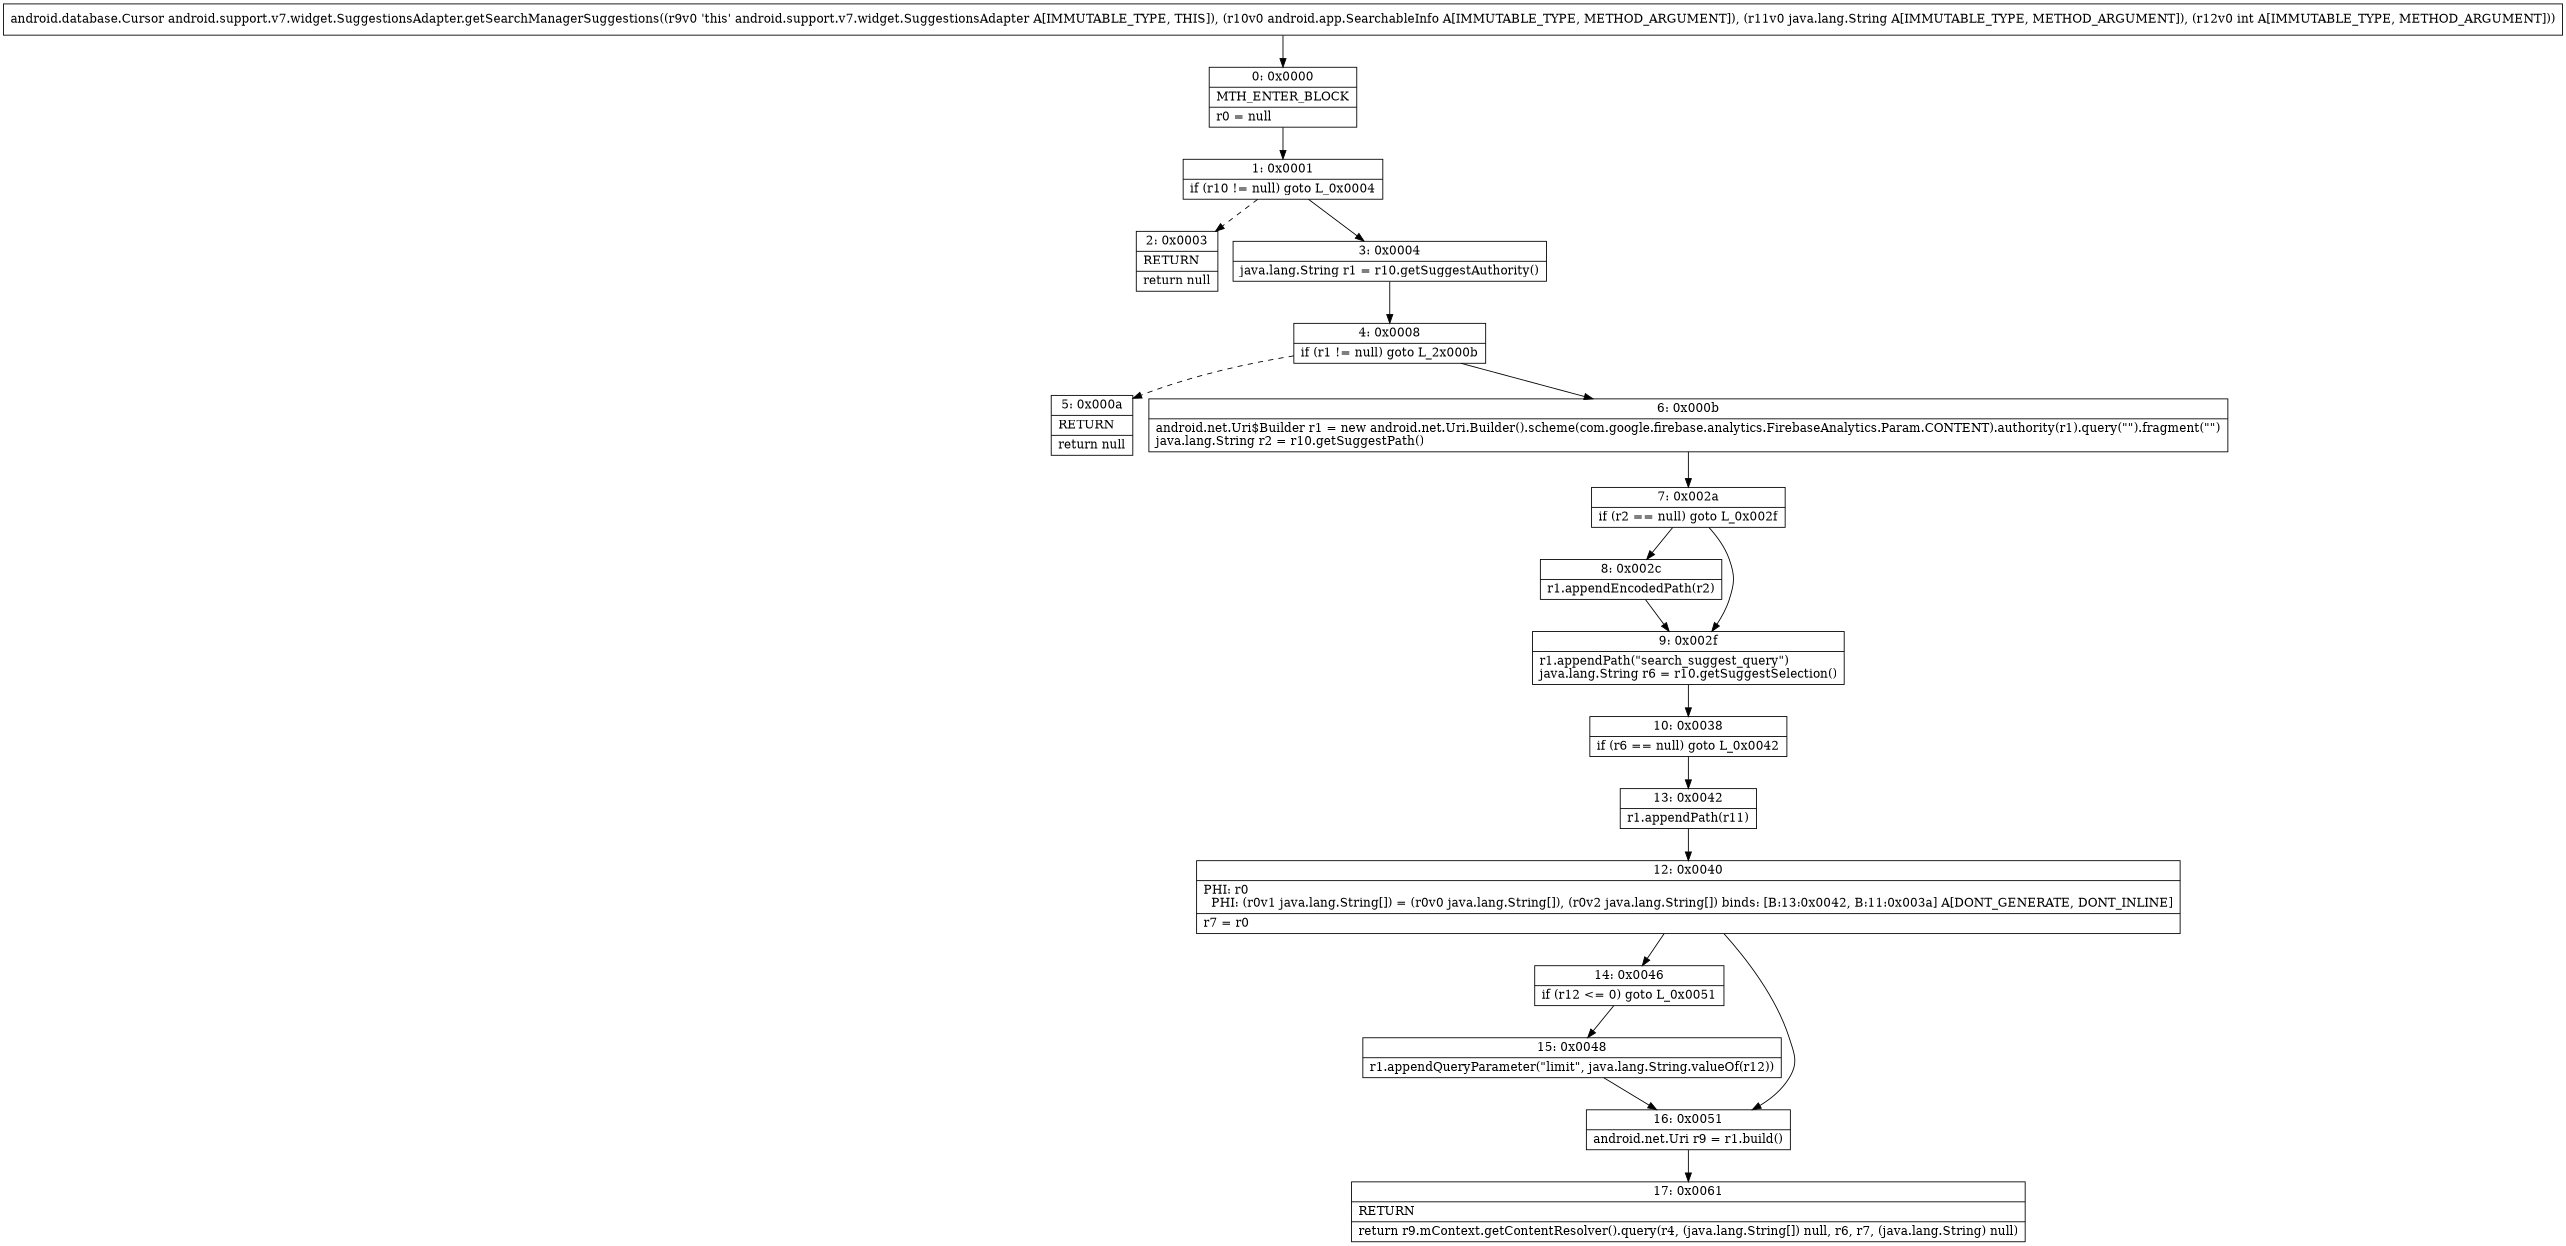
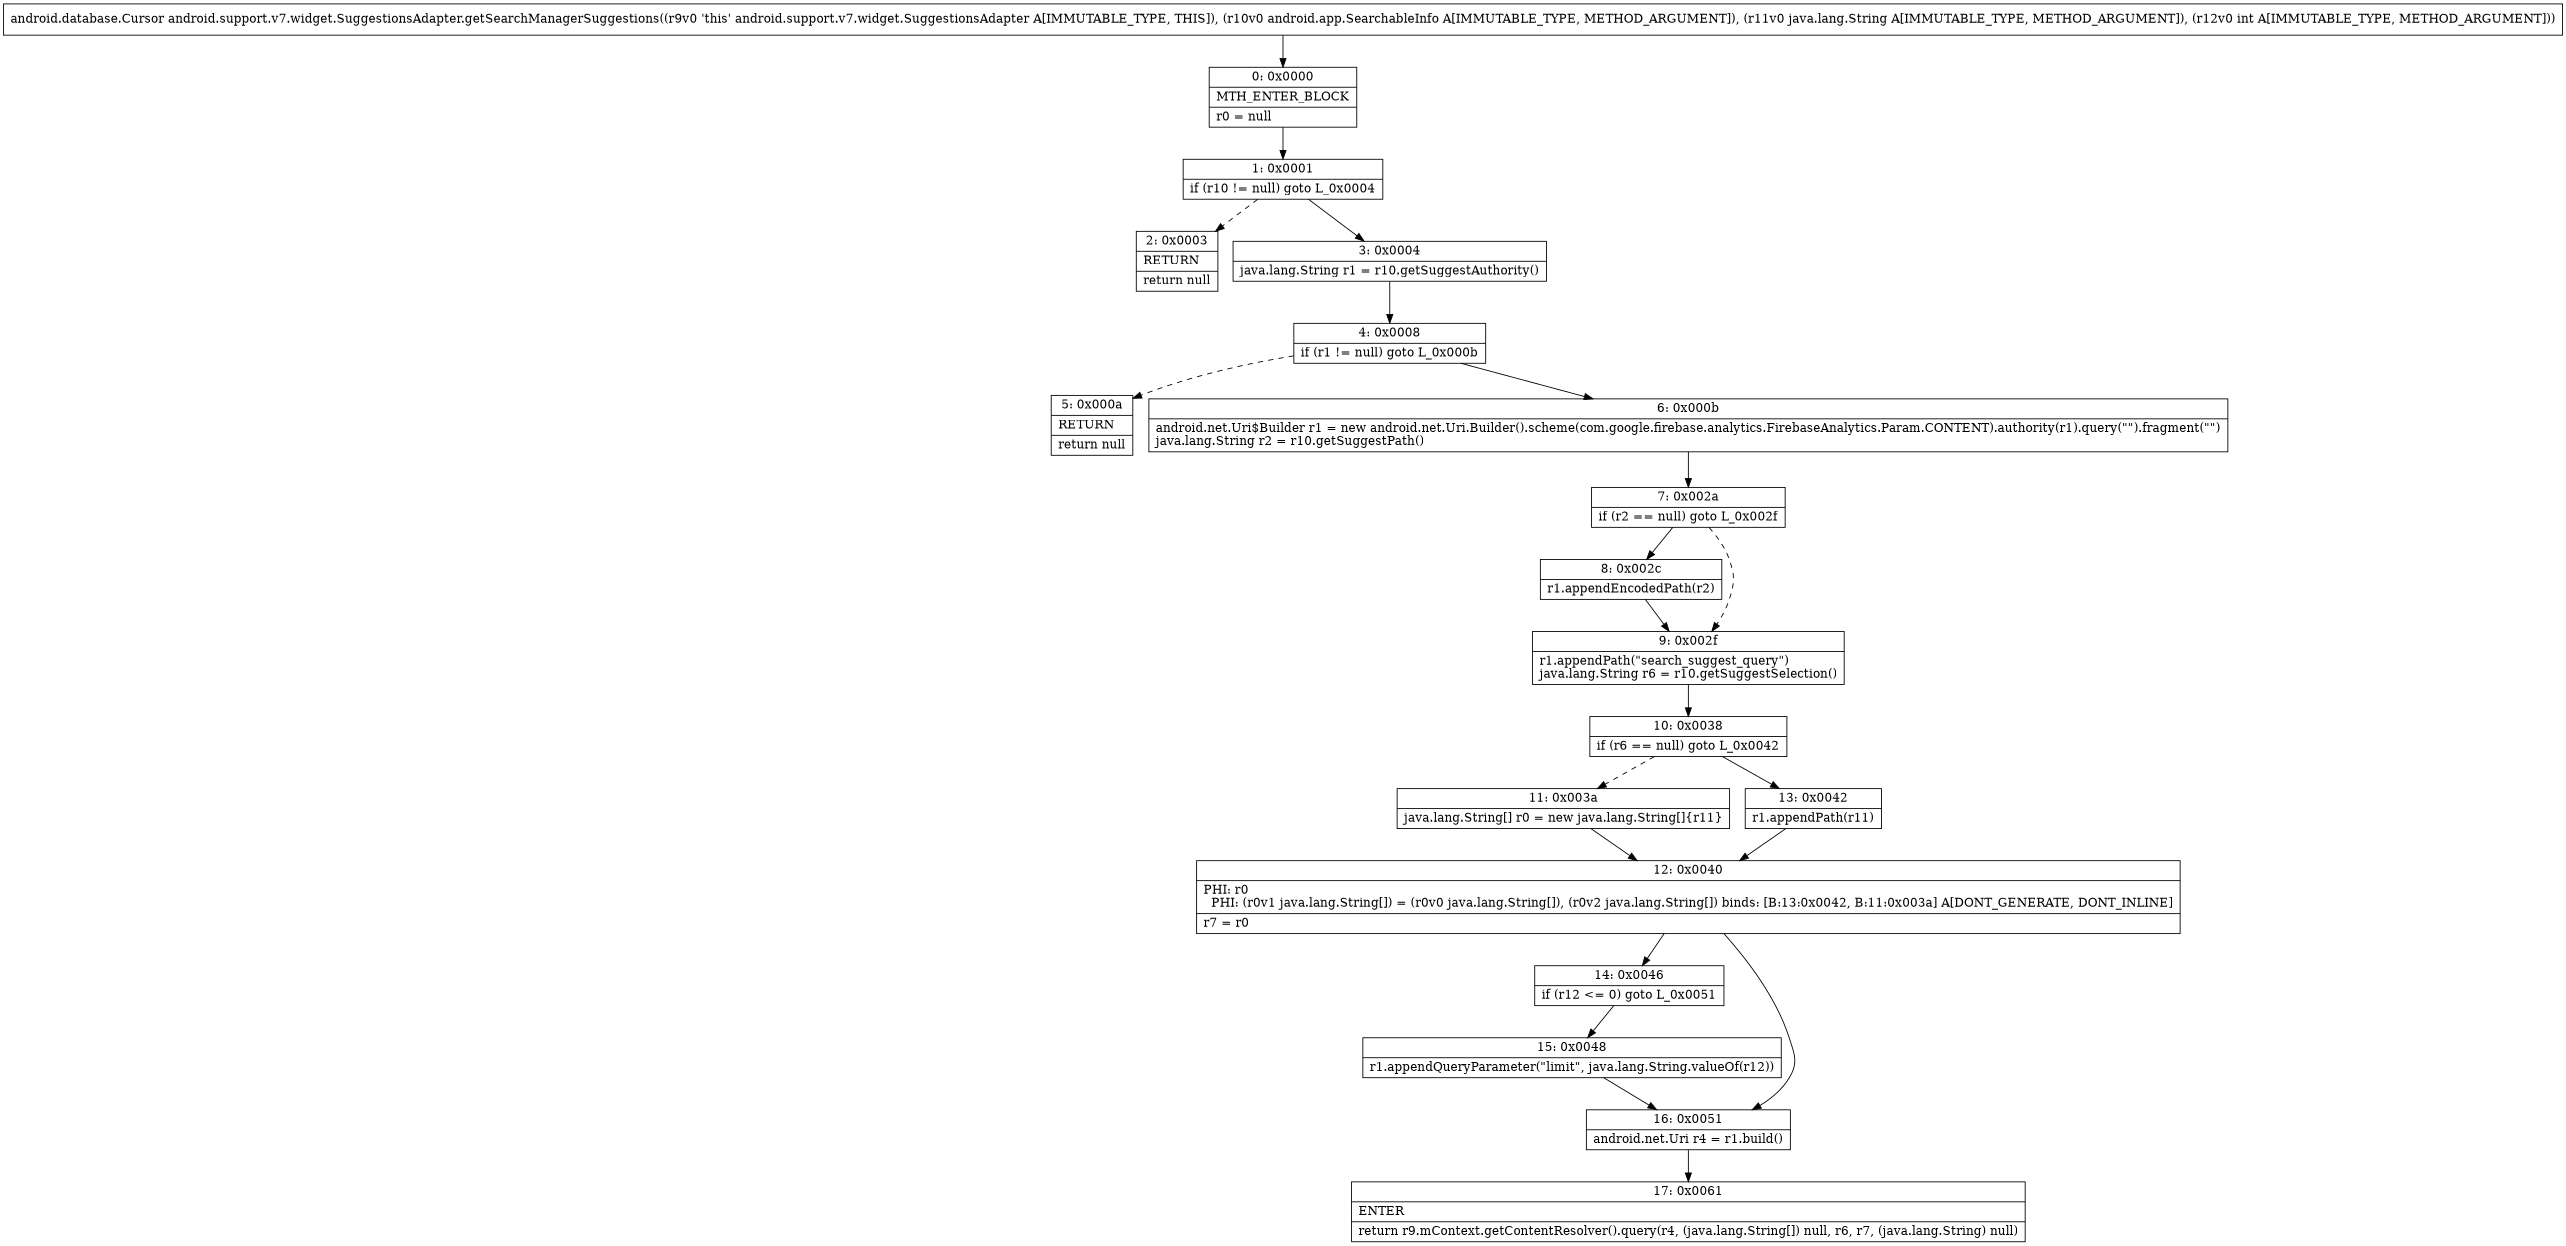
node "4: 0x0008": text "if (r1 != null) goto L_2x000b" -> "if (r1 != null) goto L_0x000b"
edge "7: 0x002a" -> "9: 0x002f": style solid -> dashed
node "11: 0x003a": added
node "16: 0x0051": text "android.net.Uri r9 = r1.build()" -> "android.net.Uri r4 = r1.build()"
node "17: 0x0061": text "RETURN" -> "ENTER"
